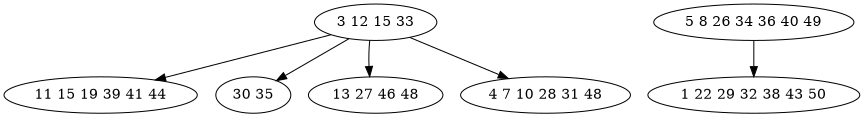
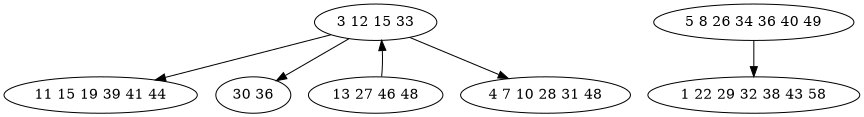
edge "3 12 15 33" -> "13 27 46 48": reversed
node "30 35": label "30 35" -> "30 36"
node "1 22 29 32 38 43 50": label "1 22 29 32 38 43 50" -> "1 22 29 32 38 43 58"
